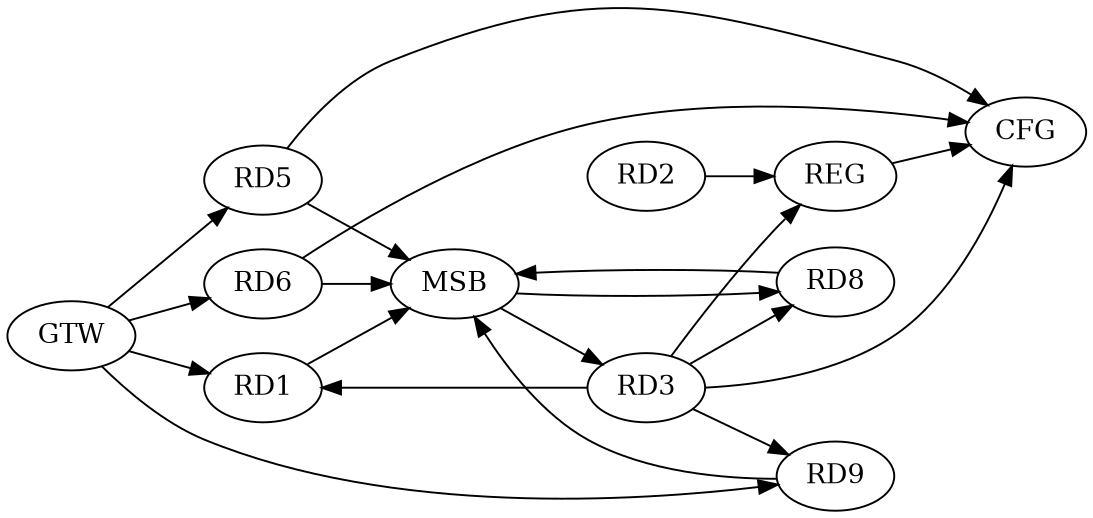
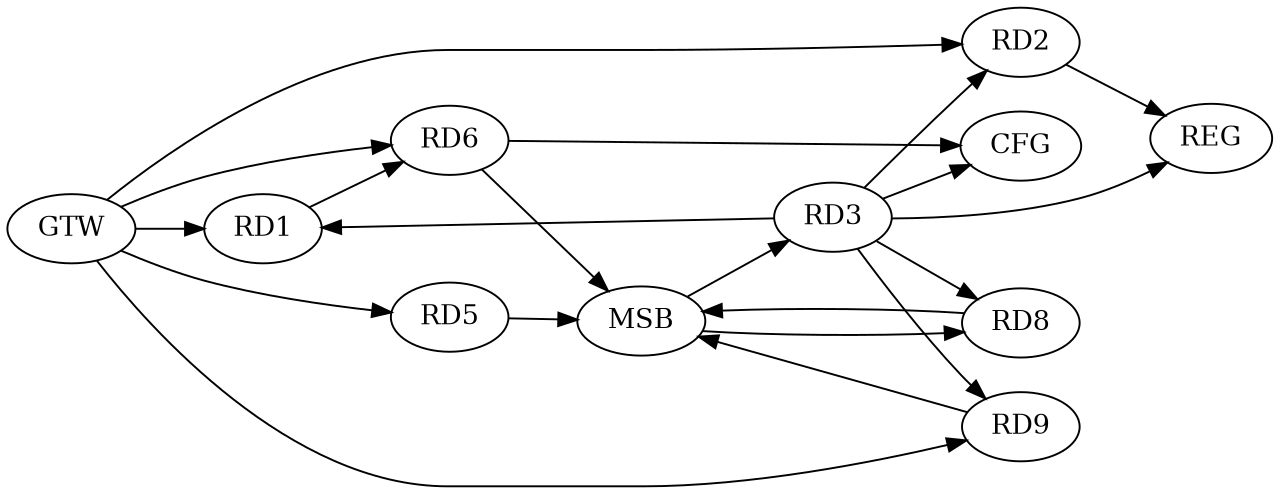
edge "RD5" -> "CFG": removed
edge "GTW" -> "RD2": added
edge "RD3" -> "RD2": added
edge "REG" -> "CFG": removed
edge "RD1" -> "MSB": now "RD1" -> "RD6"
